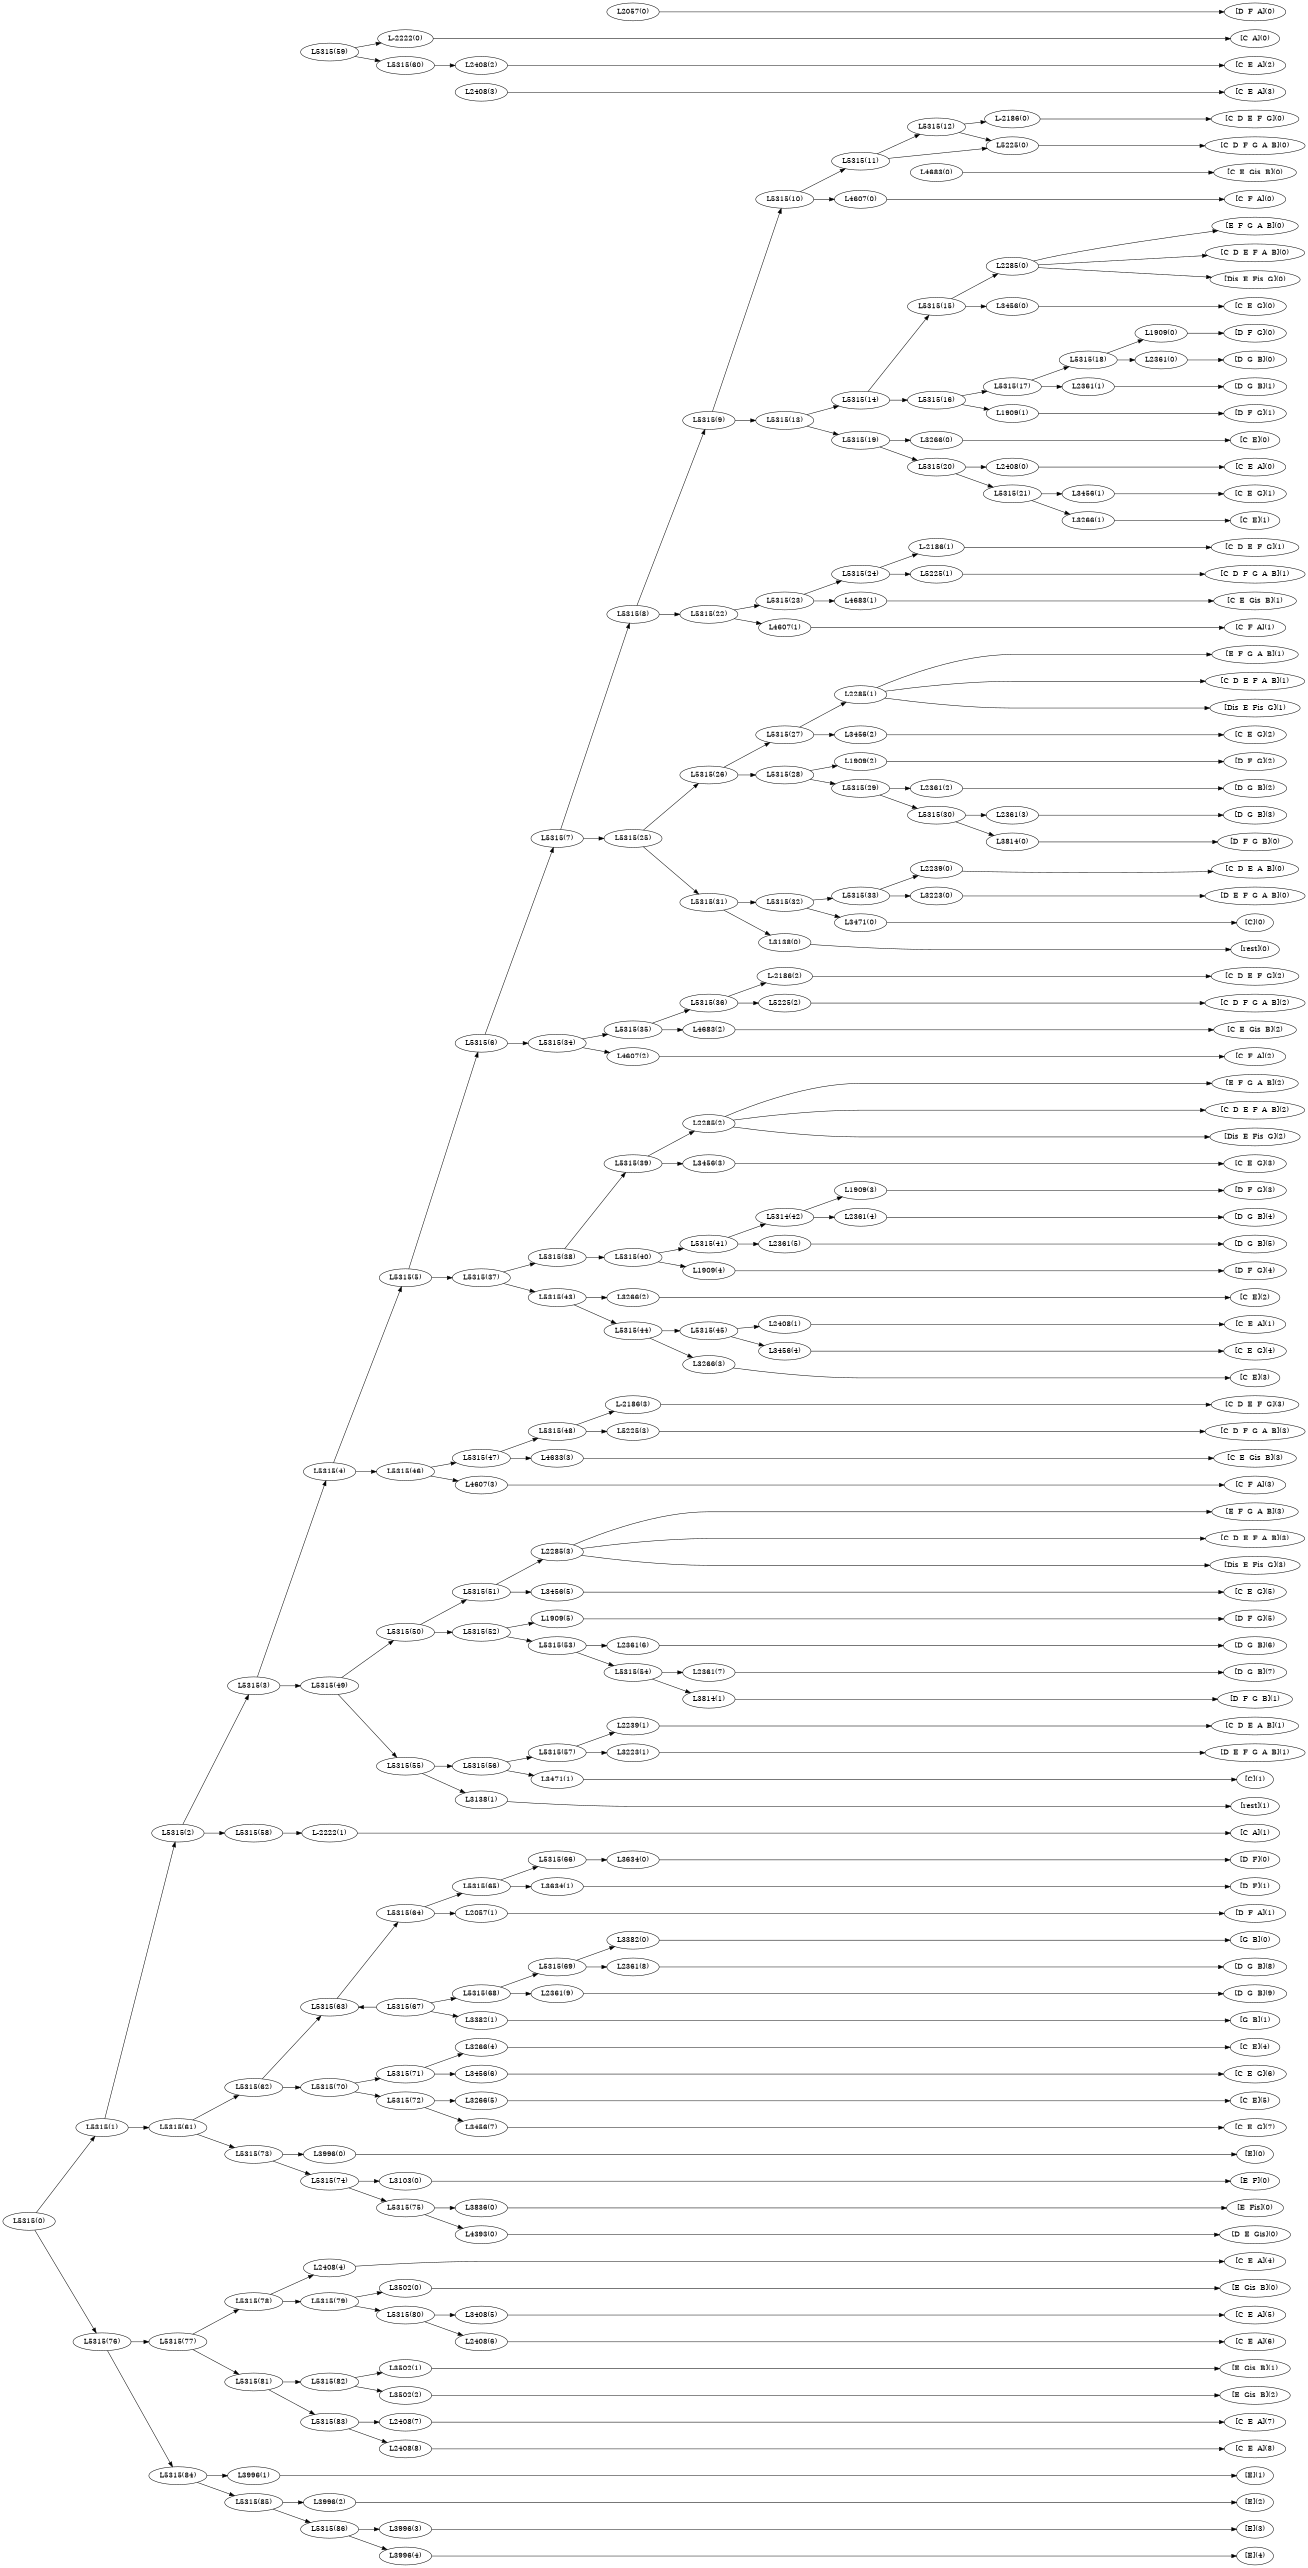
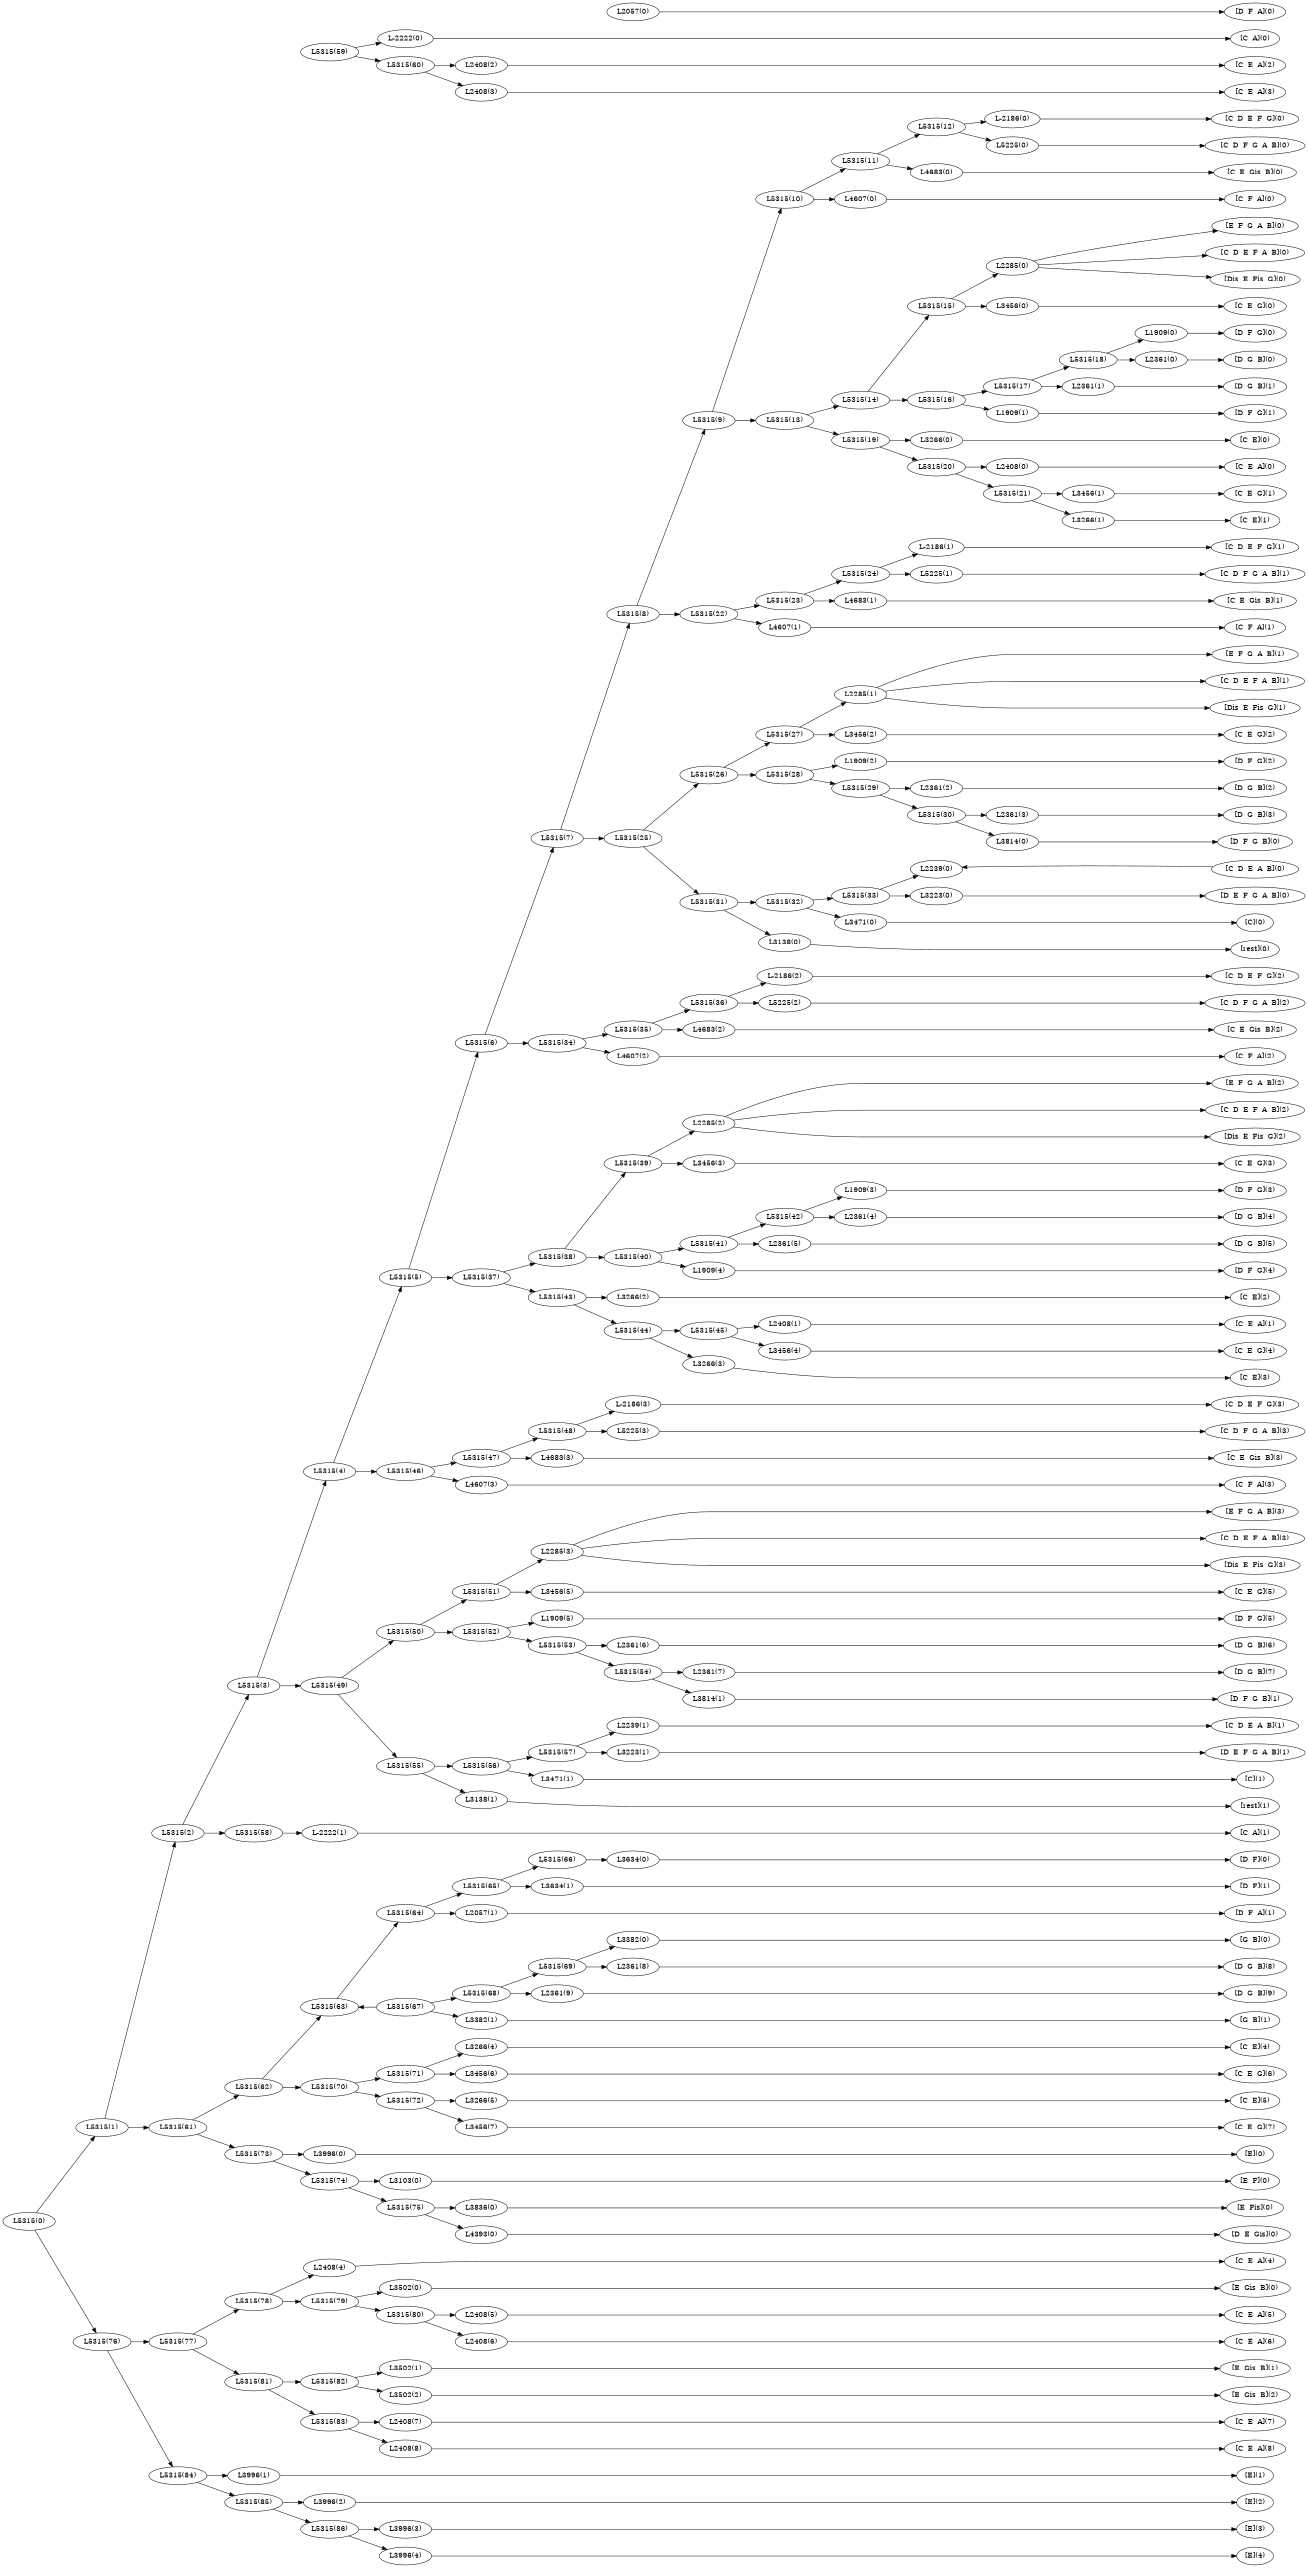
edge "L5315(60)" -> "L2408(3)": added
edge "L5315(11)" -> "L5225(0)": now "L5315(11)" -> "L4683(0)"
edge "L2239(0)" -> "[C  D  E  A  B](0)": reversed
node "L5314(42)": label "L5314(42)" -> "L5315(42)"
node "L4633(3)": label "L4633(3)" -> "L4683(3)"
node "L3408(5)": label "L3408(5)" -> "L2408(5)"
